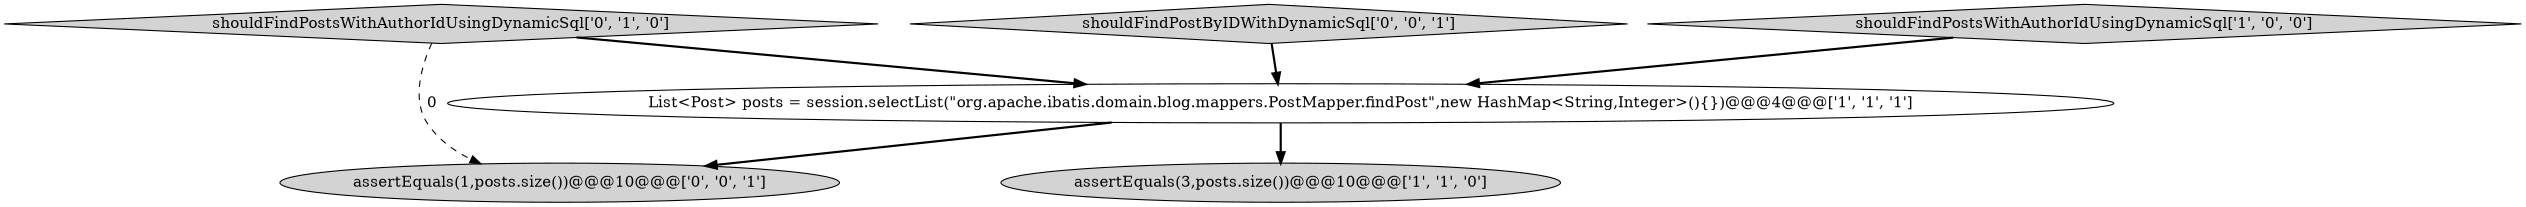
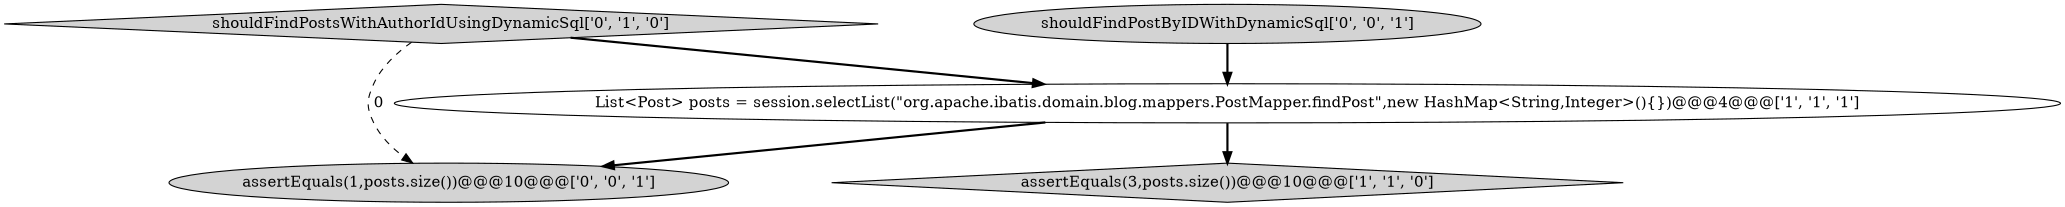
node "shouldFindPostByIDWithDynamicSql['0', '0', '1']": shape diamond -> ellipse
node "shouldFindPostsWithAuthorIdUsingDynamicSql['1', '0', '0']": removed
node "assertEquals(3,posts.size())@@@10@@@['1', '1', '0']": shape ellipse -> diamond
